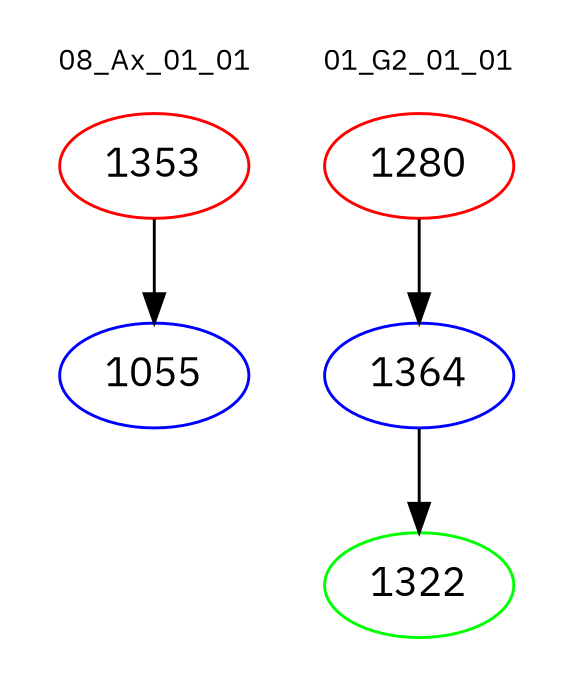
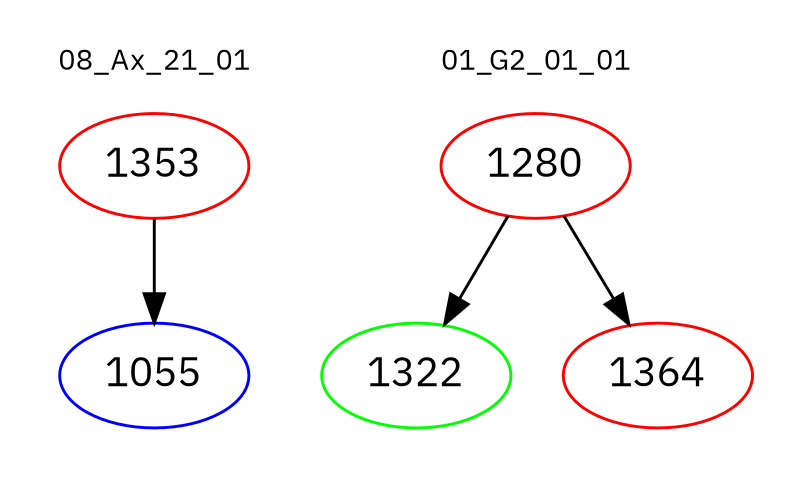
cluster "08_Ax_01_01": label "08_Ax_01_01" -> "08_Ax_21_01"
node "1364": color blue -> red
edge "1364" -> "1322": now "1280" -> "1322"
